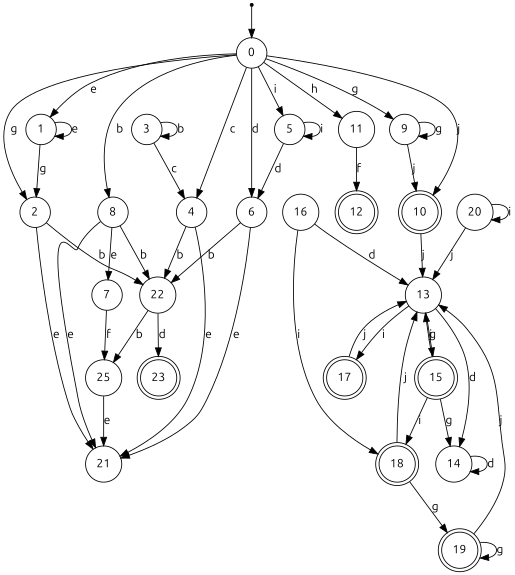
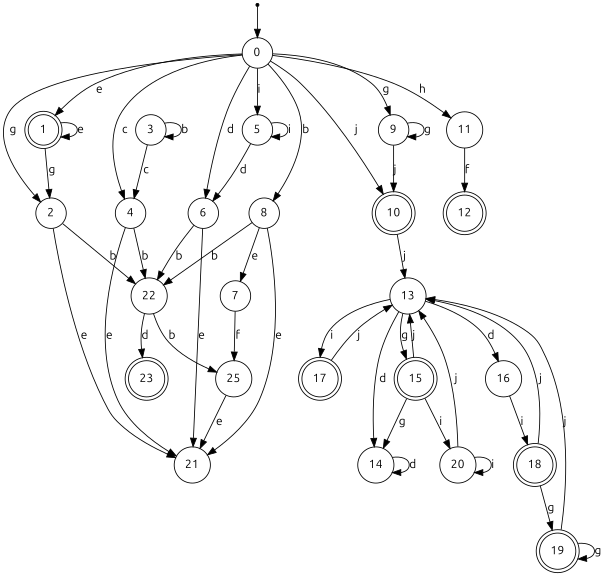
node "1": shape circle -> doublecircle
edge "16" -> "13": reversed
edge "15" -> "18": now "15" -> "20"
